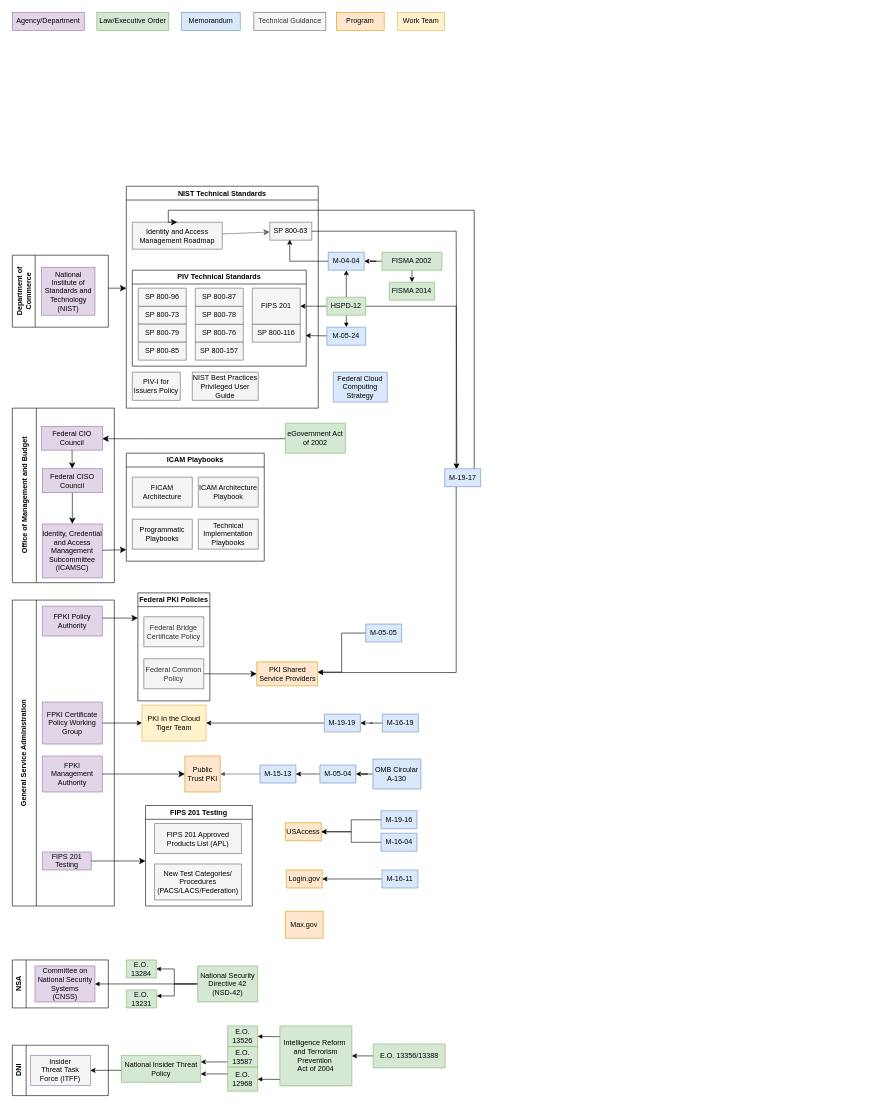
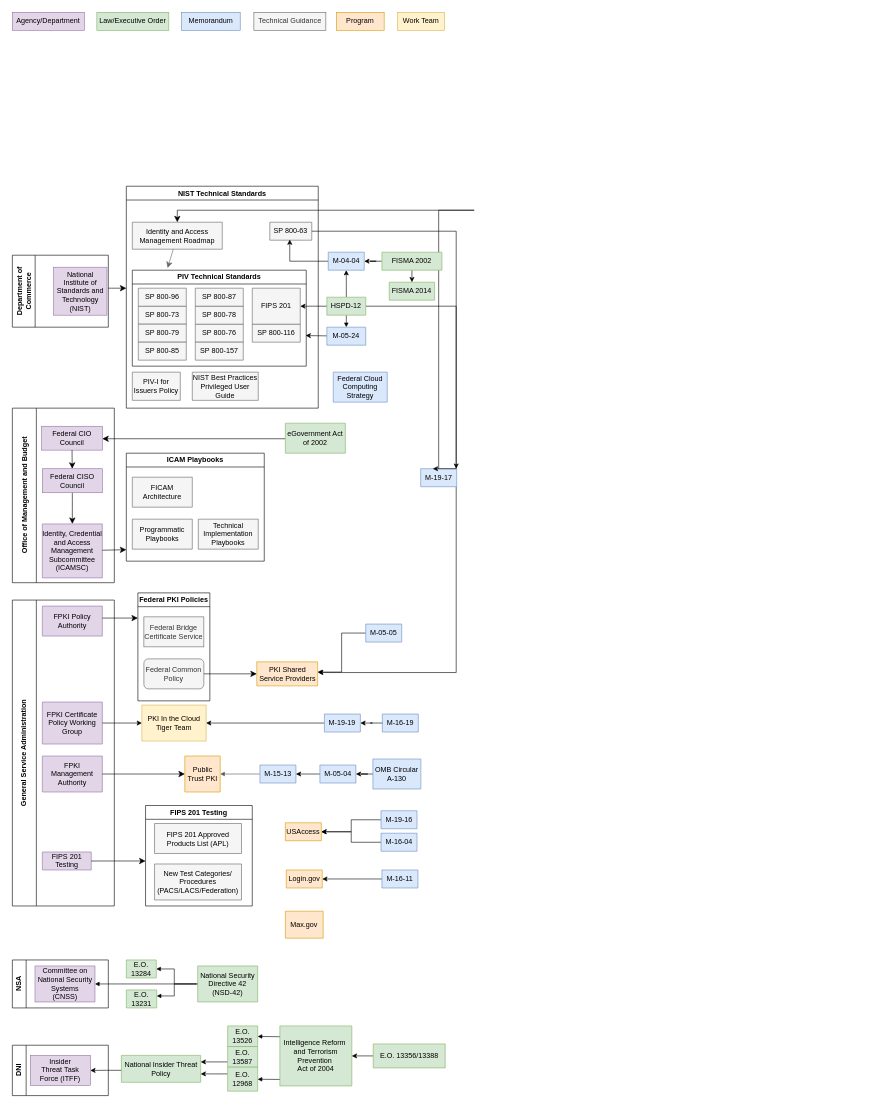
edge "Identity and Access Management Roadmap" -> "SP 800-63": now "Identity and Access Management Roadmap" -> "PIV Technical Standards"
node "National Institute of Standards and Technology (NIST)": moved (68, 291) -> (80, 291)
node "M-19-17": moved (463, 478) -> (439, 478)
node "ICAM Architecture Playbook": removed
node "Federal Bridge Certificate Policy": label "Federal Bridge Certificate Policy" -> "Federal Bridge Certificate Service"
node "Federal Common Policy": shape rectangle -> rounded rectangle
node "Insider Threat Task Force (ITFF)": fillcolor #f5f5f5 -> #e1d5e7
